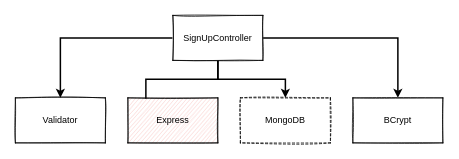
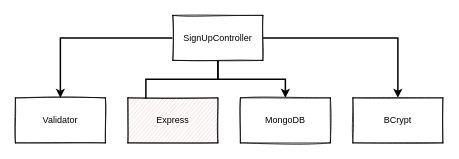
node "MongoDB": style dashed -> solid
